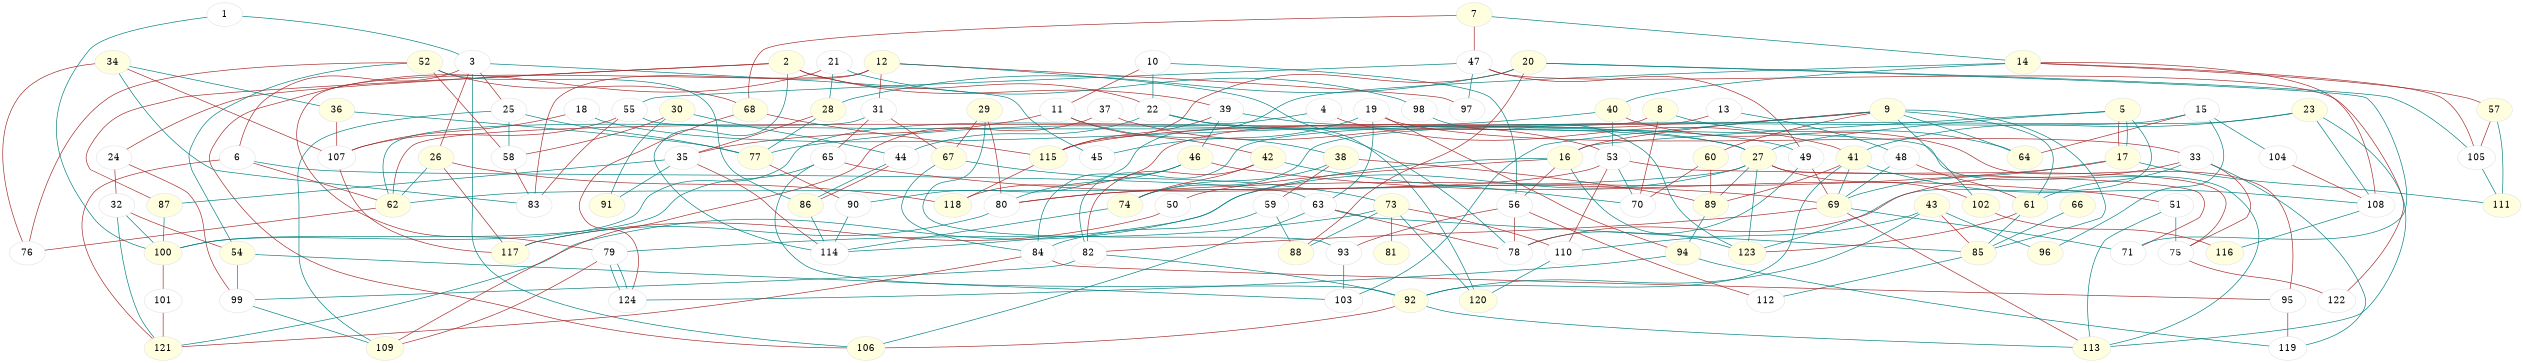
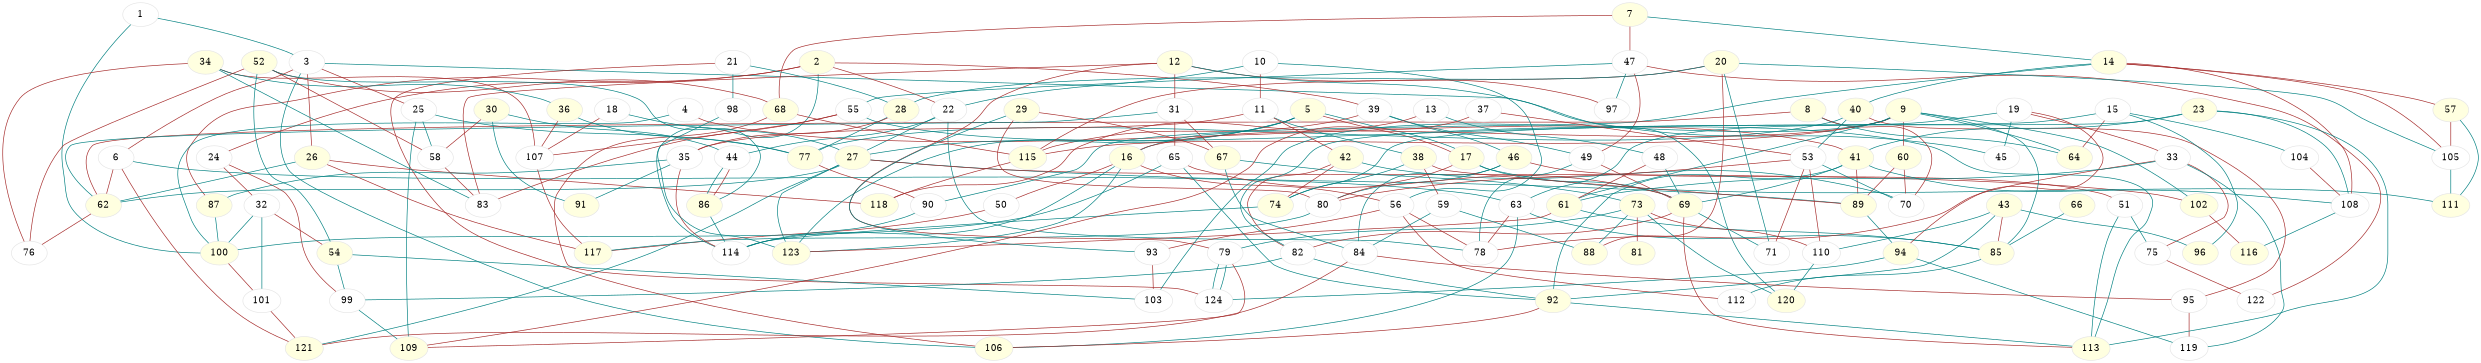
edge "27" -- "75": removed
edge "32" -- "121": now "32" -- "101"
